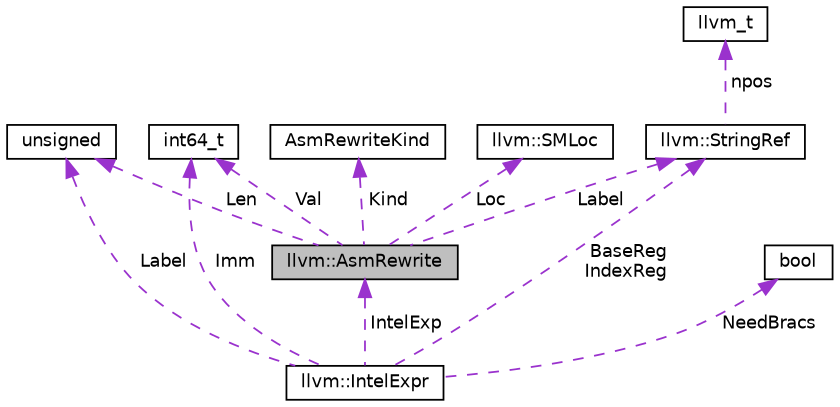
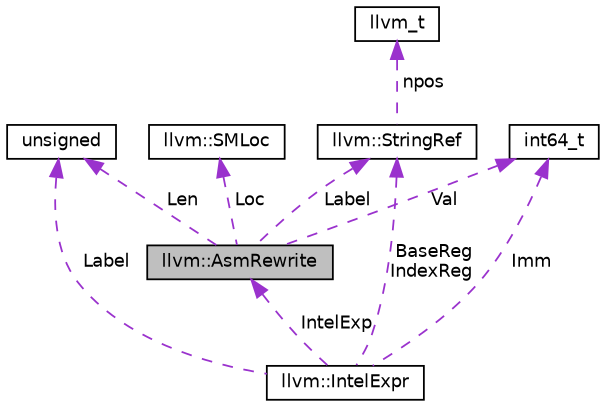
node "AsmRewriteKind": removed
node "bool": removed
